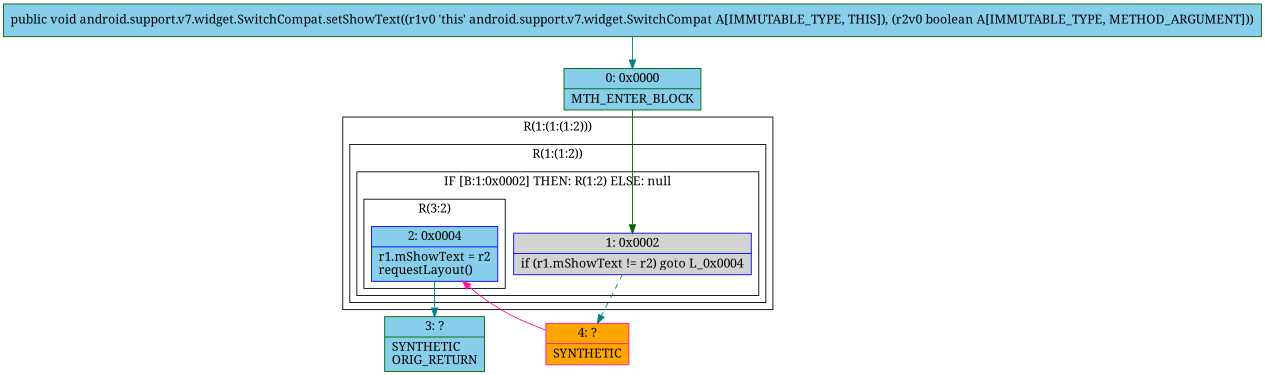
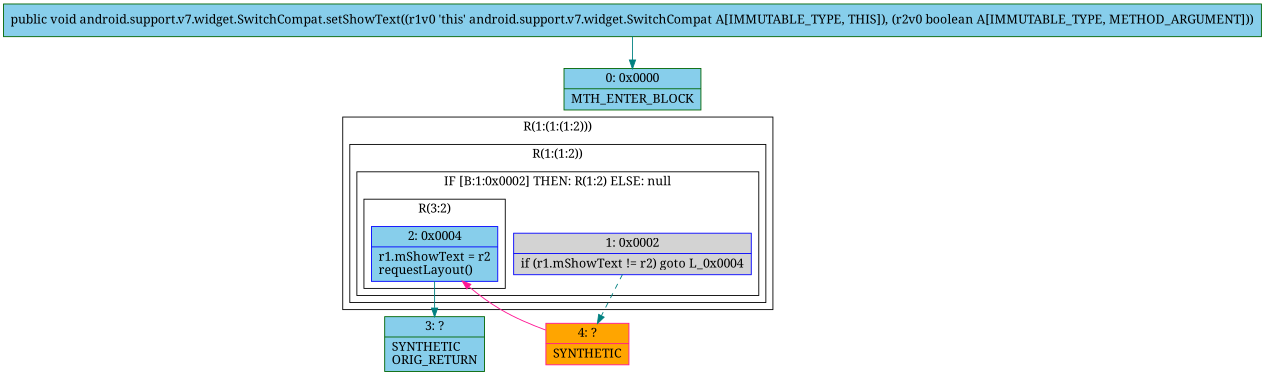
edge "0: 0x0000" -> "1: 0x0002": removed
